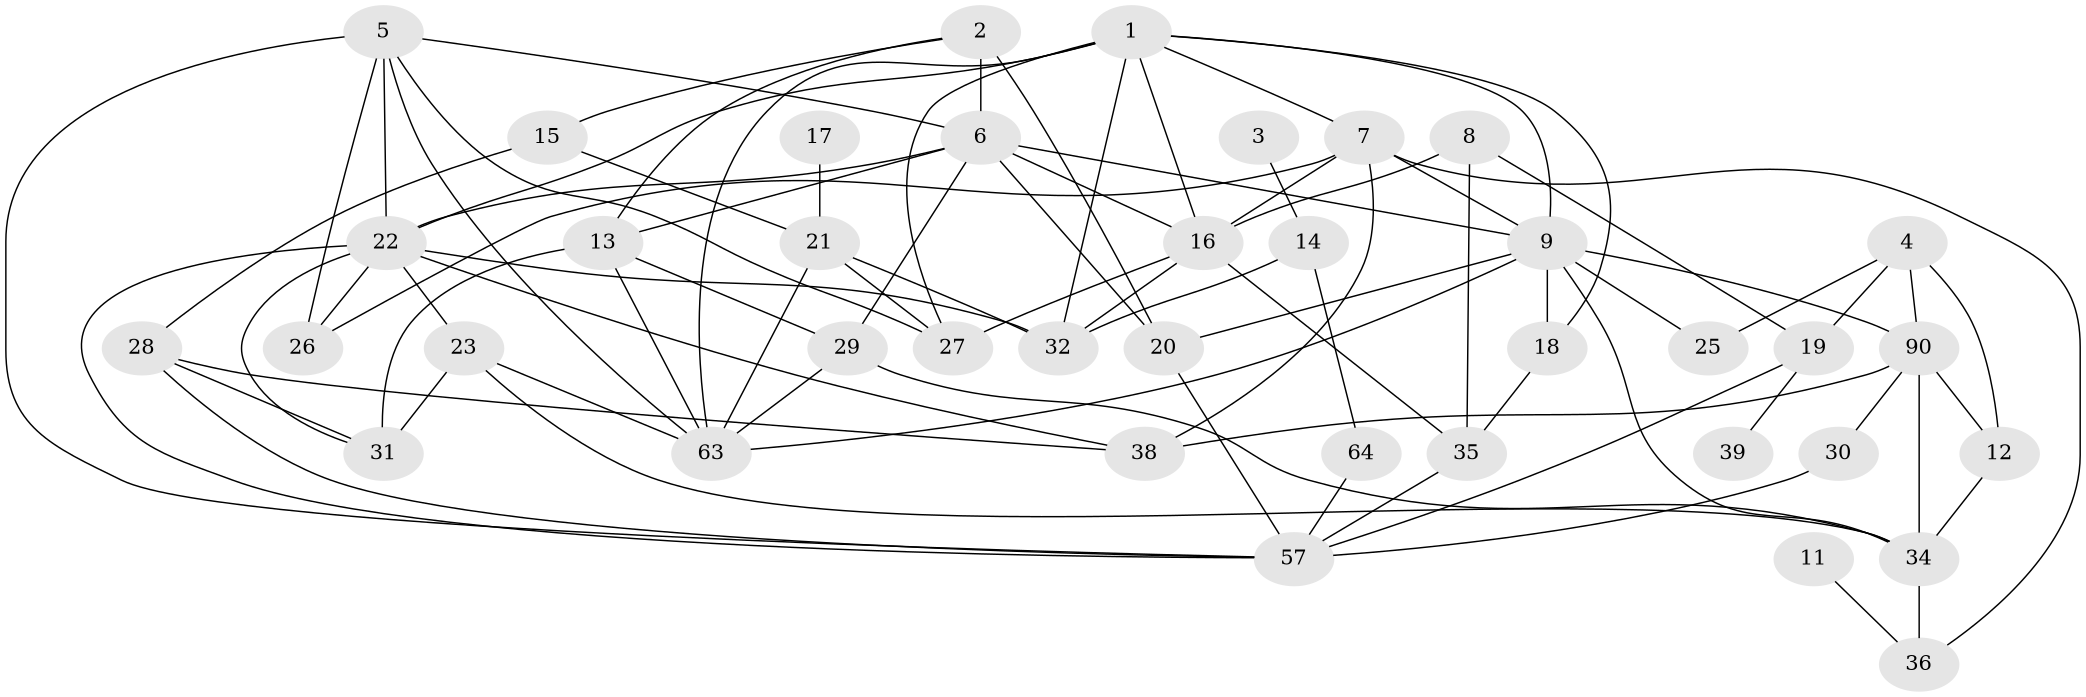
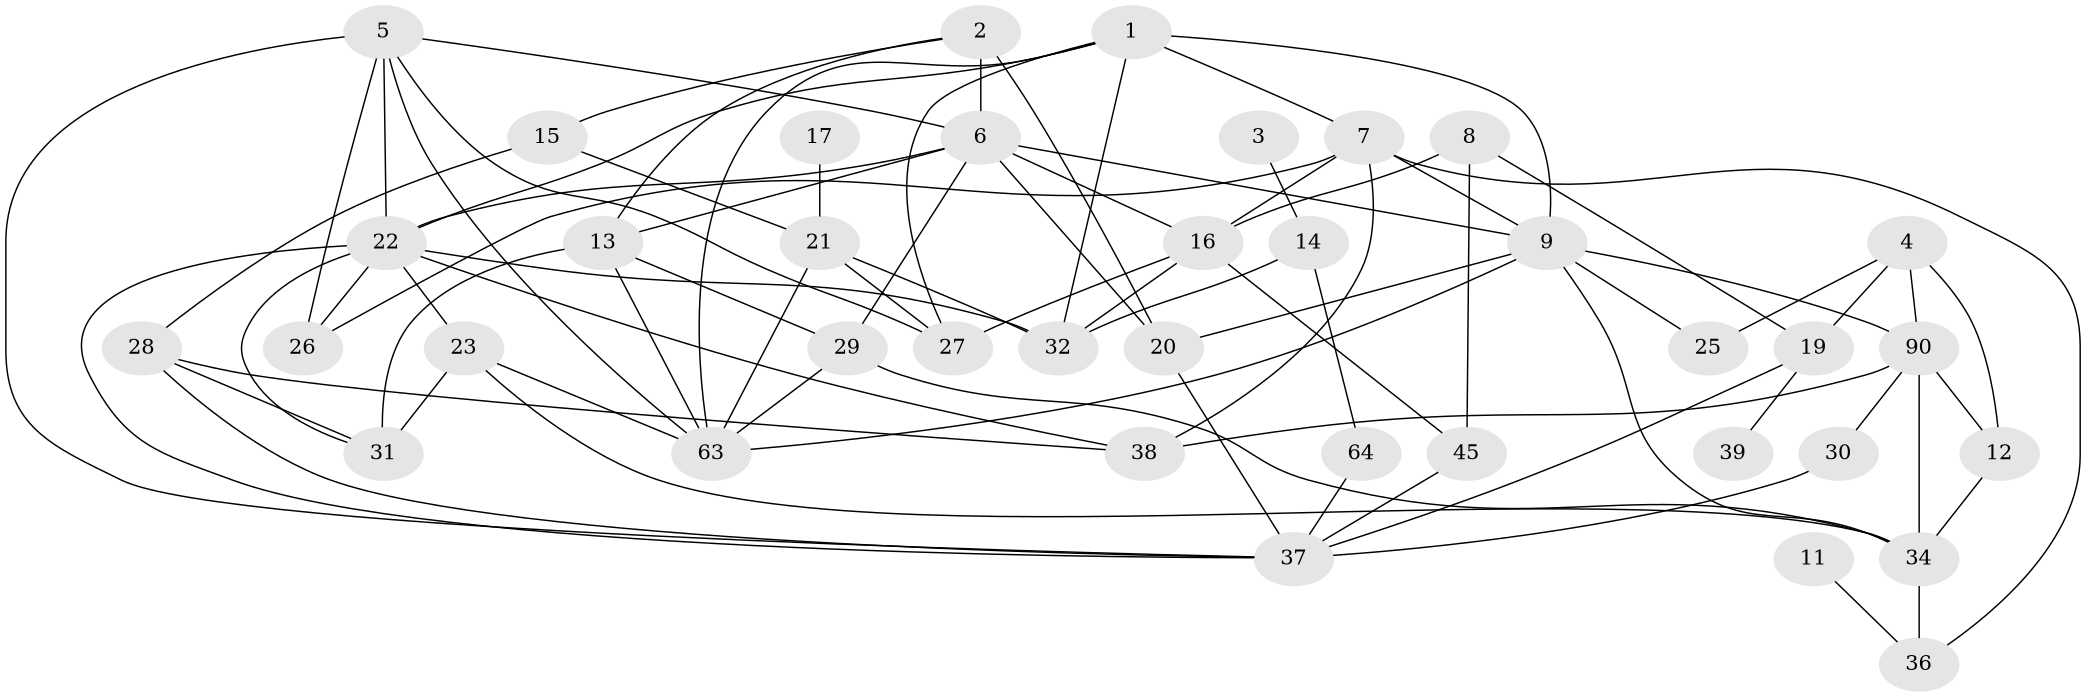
edge "1" -- "16": removed
node "18": removed
node "35": label "35" -> "45"
node "57": label "57" -> "37"
